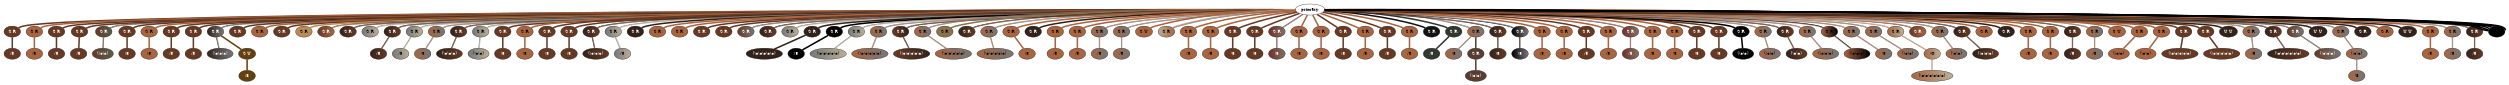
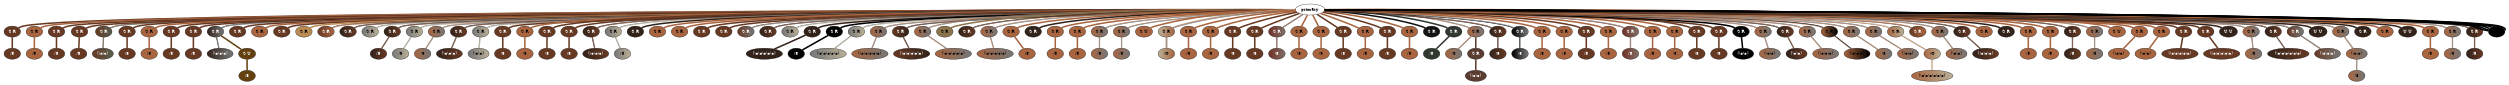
node "/O": added
